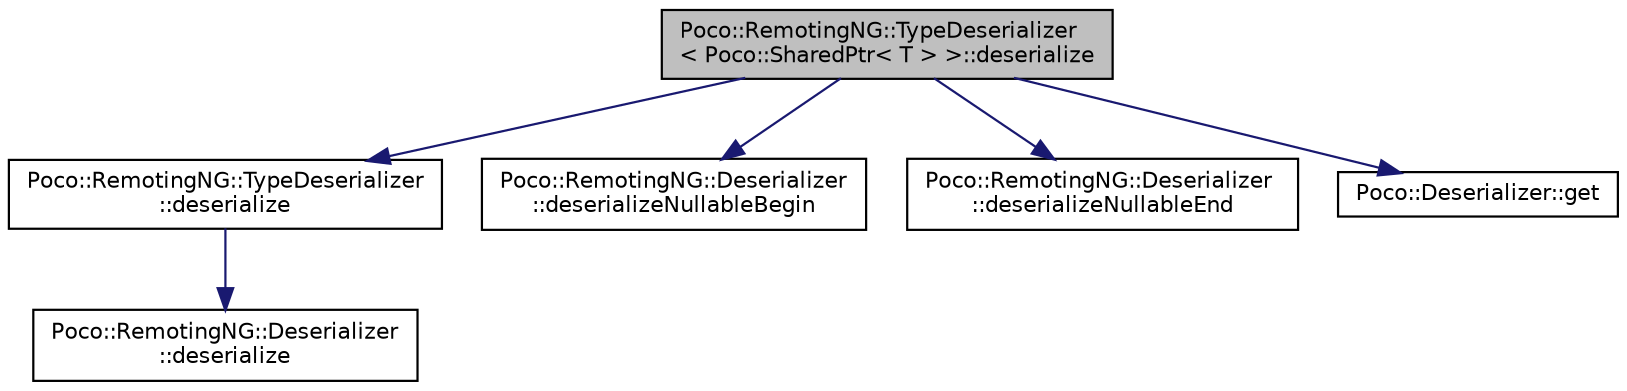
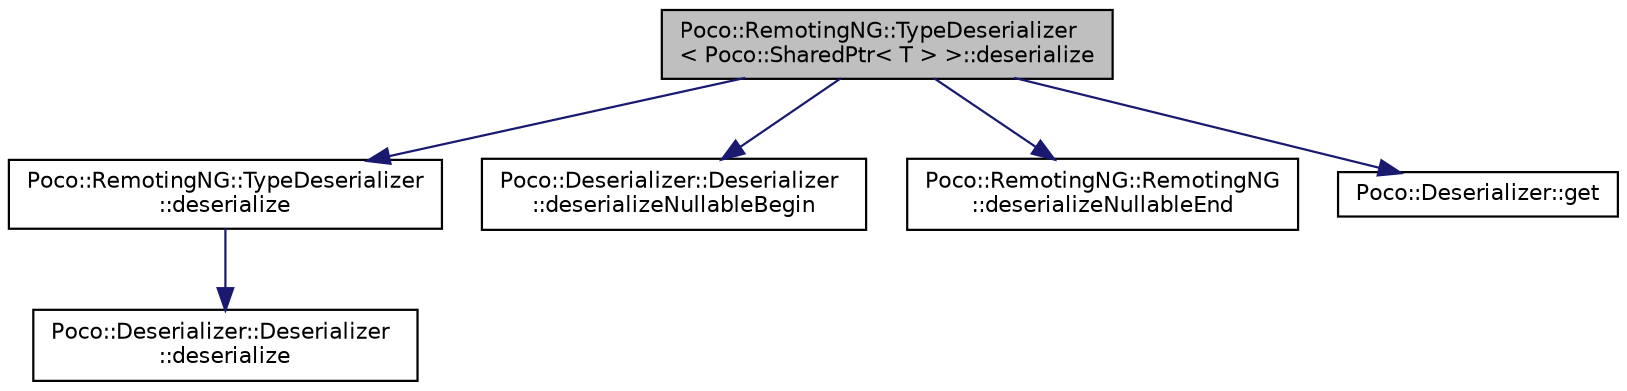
node "Poco::RemotingNG::Deserializer ::deserializeNullableBegin": label "Poco::RemotingNG::Deserializer ::deserializeNullableBegin" -> "Poco::Deserializer::Deserializer ::deserializeNullableBegin"
node "Poco::RemotingNG::Deserializer ::deserializeNullableEnd": label "Poco::RemotingNG::Deserializer ::deserializeNullableEnd" -> "Poco::RemotingNG::RemotingNG ::deserializeNullableEnd"
node "Poco::RemotingNG::Deserializer ::deserialize": label "Poco::RemotingNG::Deserializer ::deserialize" -> "Poco::Deserializer::Deserializer ::deserialize"
